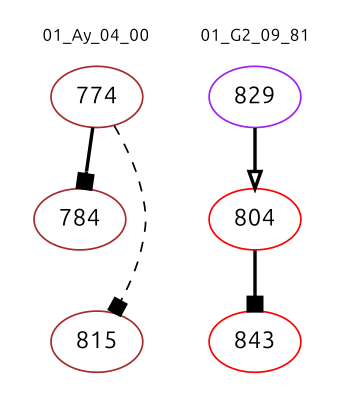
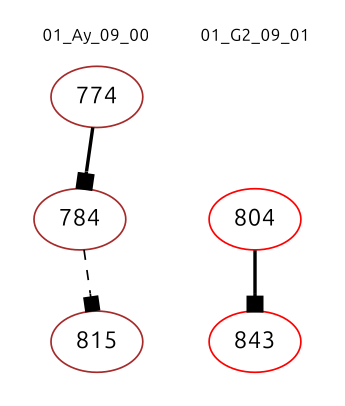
cluster "01_Ay_04_00": label "01_Ay_04_00" -> "01_Ay_09_00"
cluster "01_G2_09_81": label "01_G2_09_81" -> "01_G2_09_01"
node "829": removed
edge "774" -> "815": now "784" -> "815"
